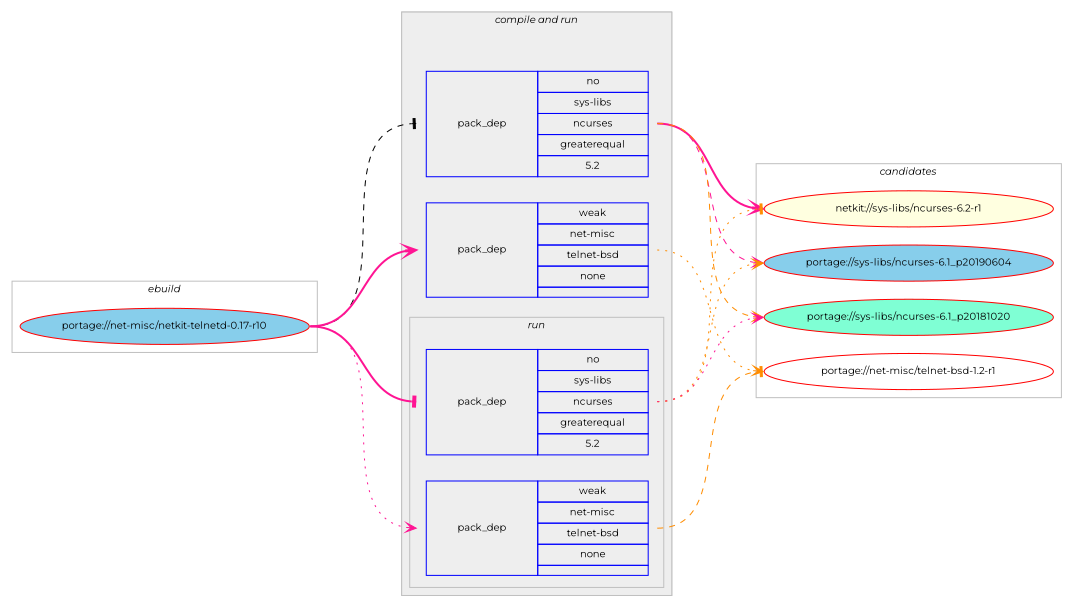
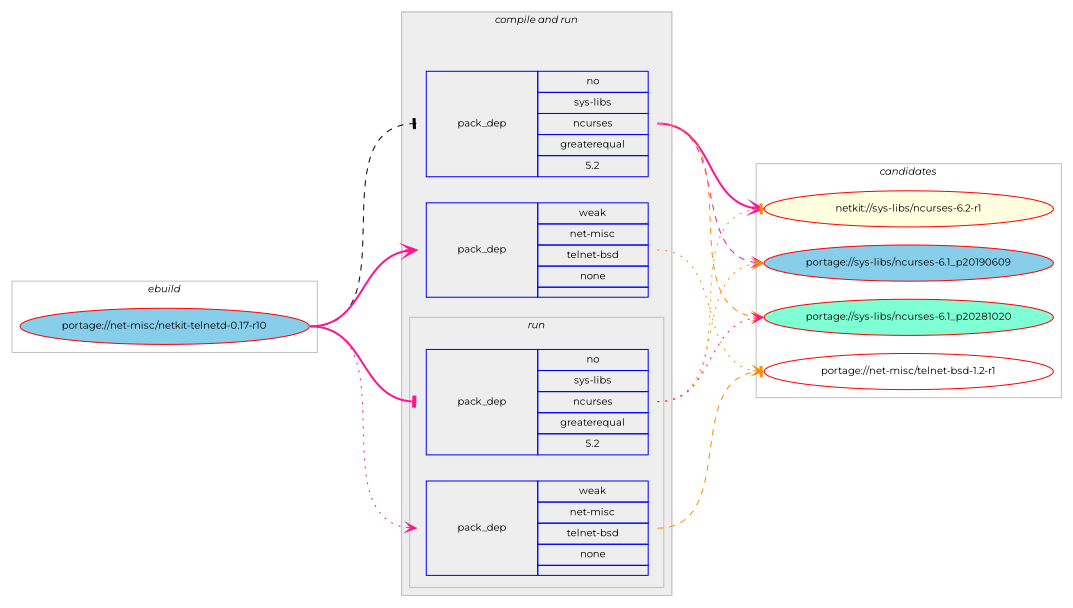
node "portage://sys-libs/ncurses-6.1_p20190604": label "portage://sys-libs/ncurses-6.1_p20190604" -> "portage://sys-libs/ncurses-6.1_p20190609"
node "portage://sys-libs/ncurses-6.1_p20181020": label "portage://sys-libs/ncurses-6.1_p20181020" -> "portage://sys-libs/ncurses-6.1_p20281020"
